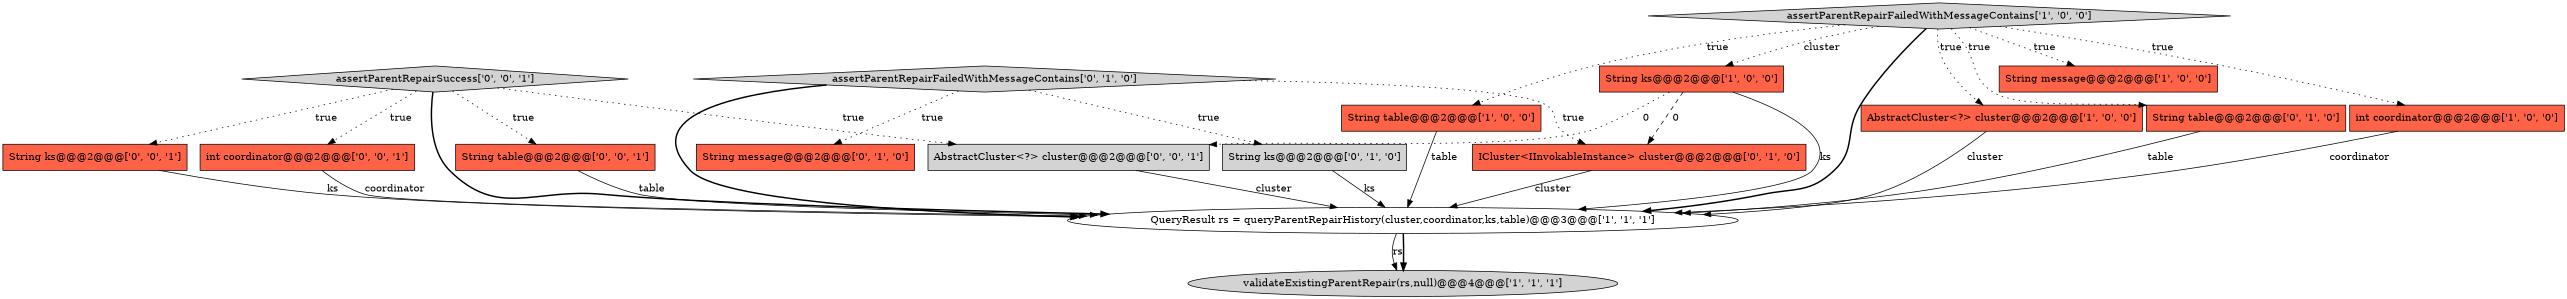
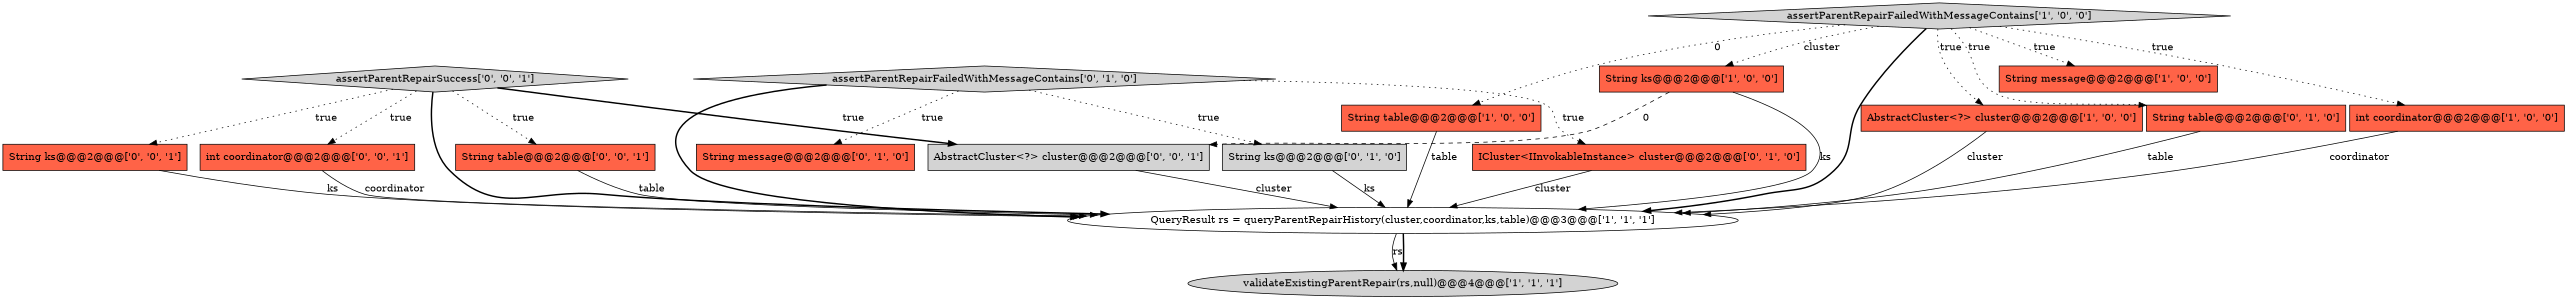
edge "assertParentRepairFailedWithMessageContains['1', '0', '0']" -> "String table@@@2@@@['1', '0', '0']": label "true" -> "0"
edge "String ks@@@2@@@['1', '0', '0']" -> "ICluster<IInvokableInstance> cluster@@@2@@@['0', '1', '0']": removed, label "0"
edge "assertParentRepairSuccess['0', '0', '1']" -> "AbstractCluster<?> cluster@@@2@@@['0', '0', '1']": style dotted -> bold
edge "String ks@@@2@@@['1', '0', '0']" -> "AbstractCluster<?> cluster@@@2@@@['0', '0', '1']": style dotted -> dashed
